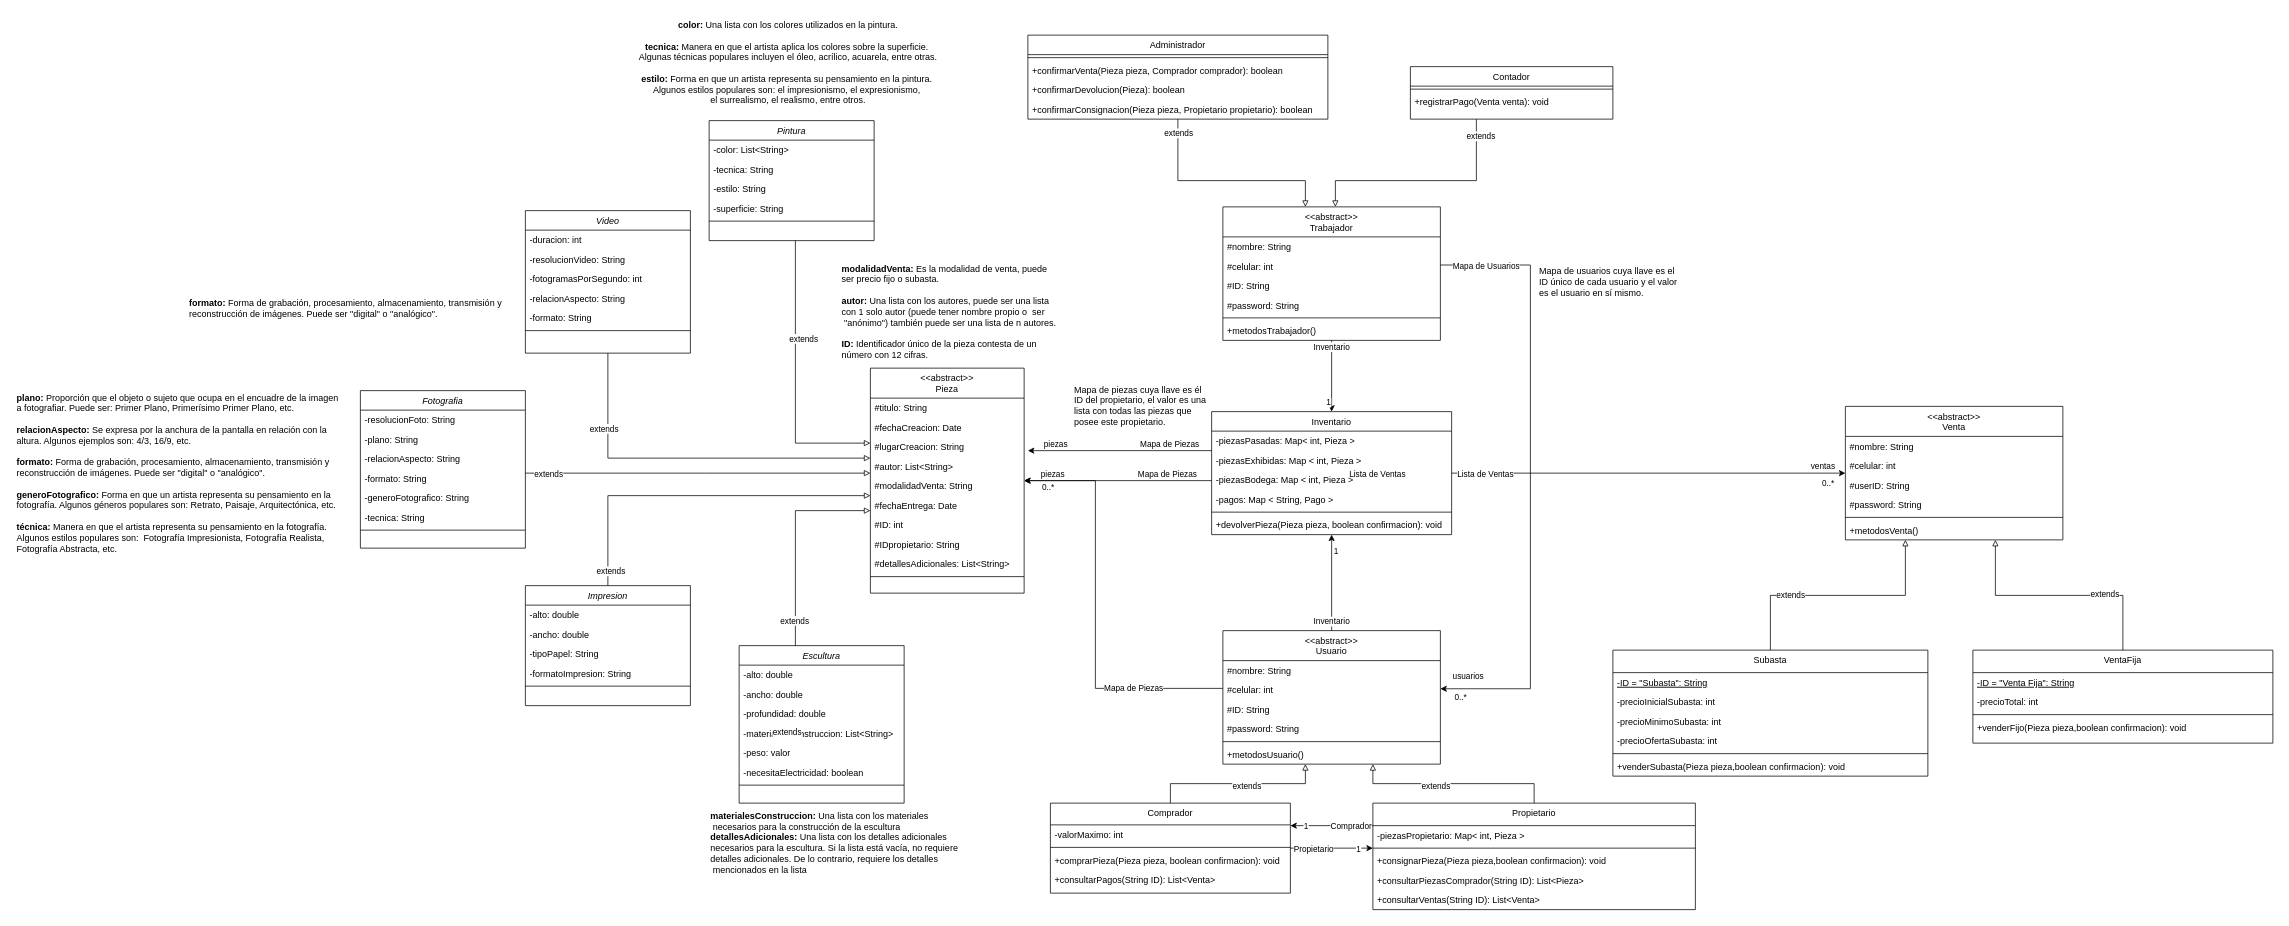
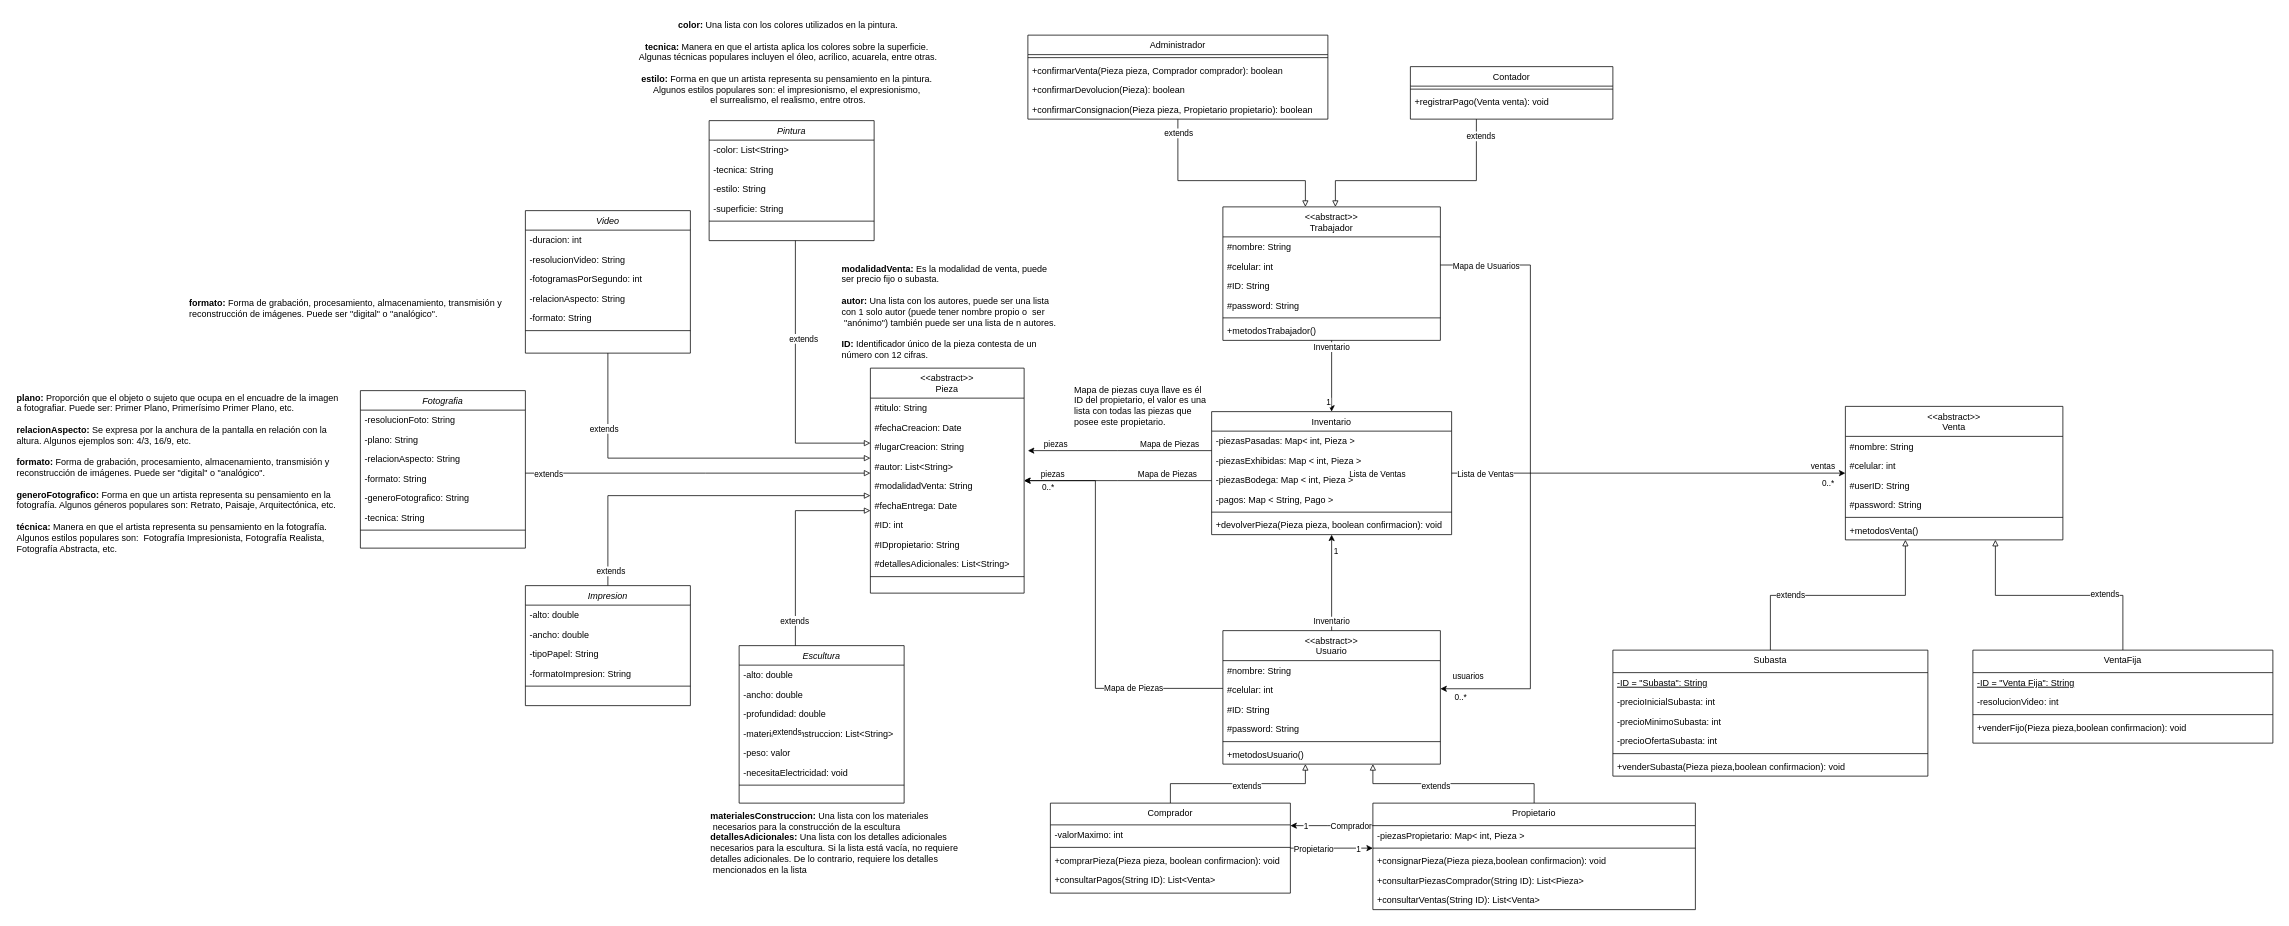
node "Mapa de usuarios cuya llave es el ID único de cada usuario y el valor es el usuario en sí mismo.": removed
node "-precioTotal: int": label "-precioTotal: int" -> "-resolucionVideo: int"
node "-necesitaElectricidad: boolean": label "-necesitaElectricidad: boolean" -> "-necesitaElectricidad: void"
